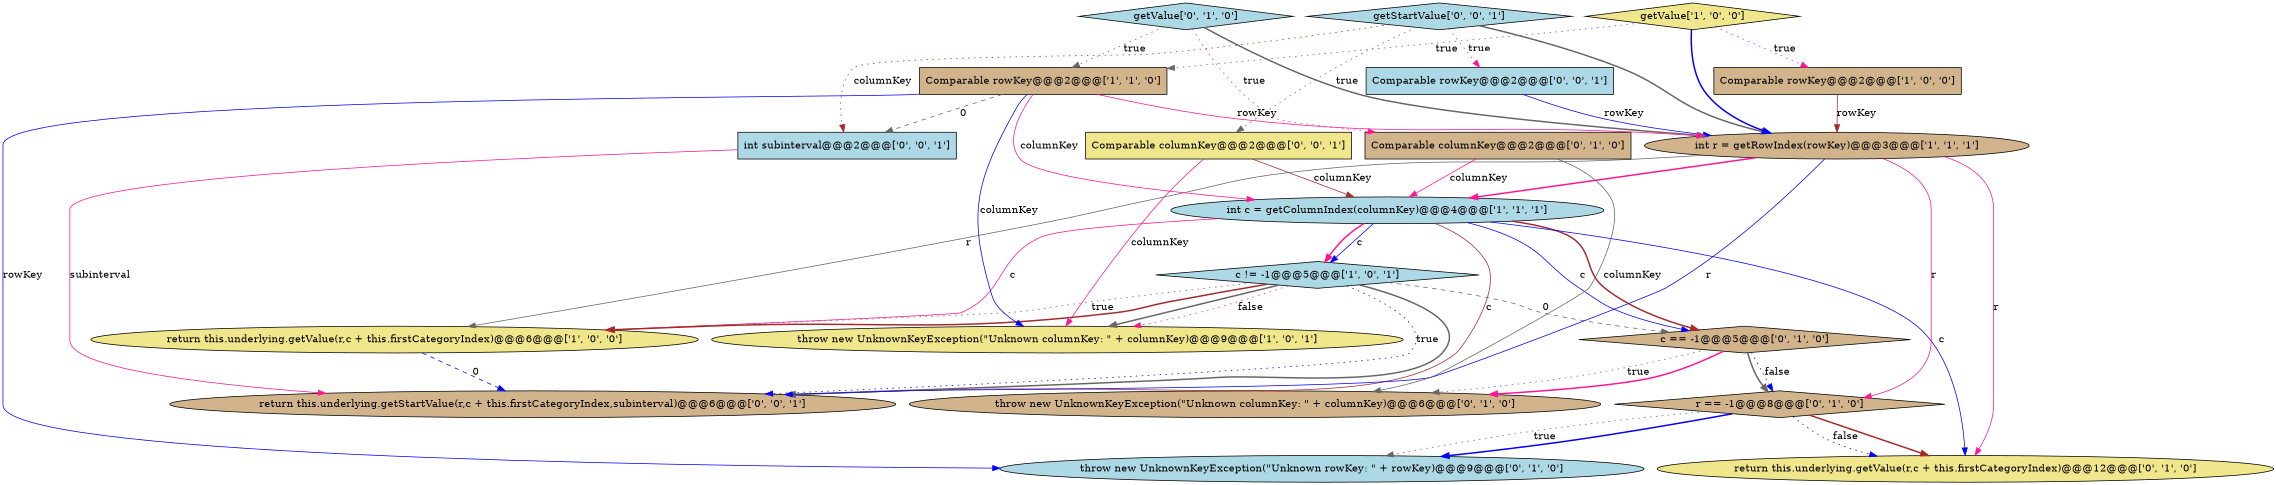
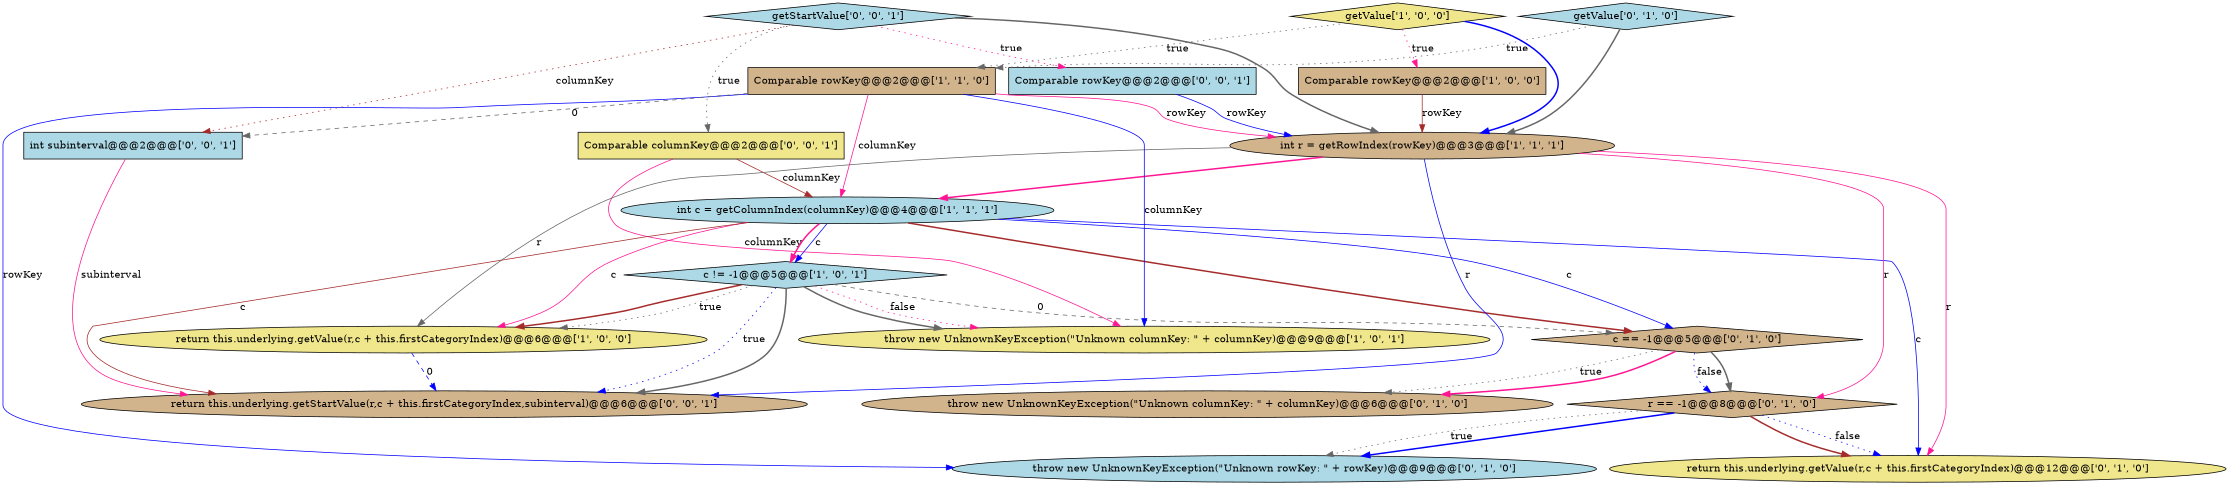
node "Comparable columnKey@@@2@@@['0', '1', '0']": removed
